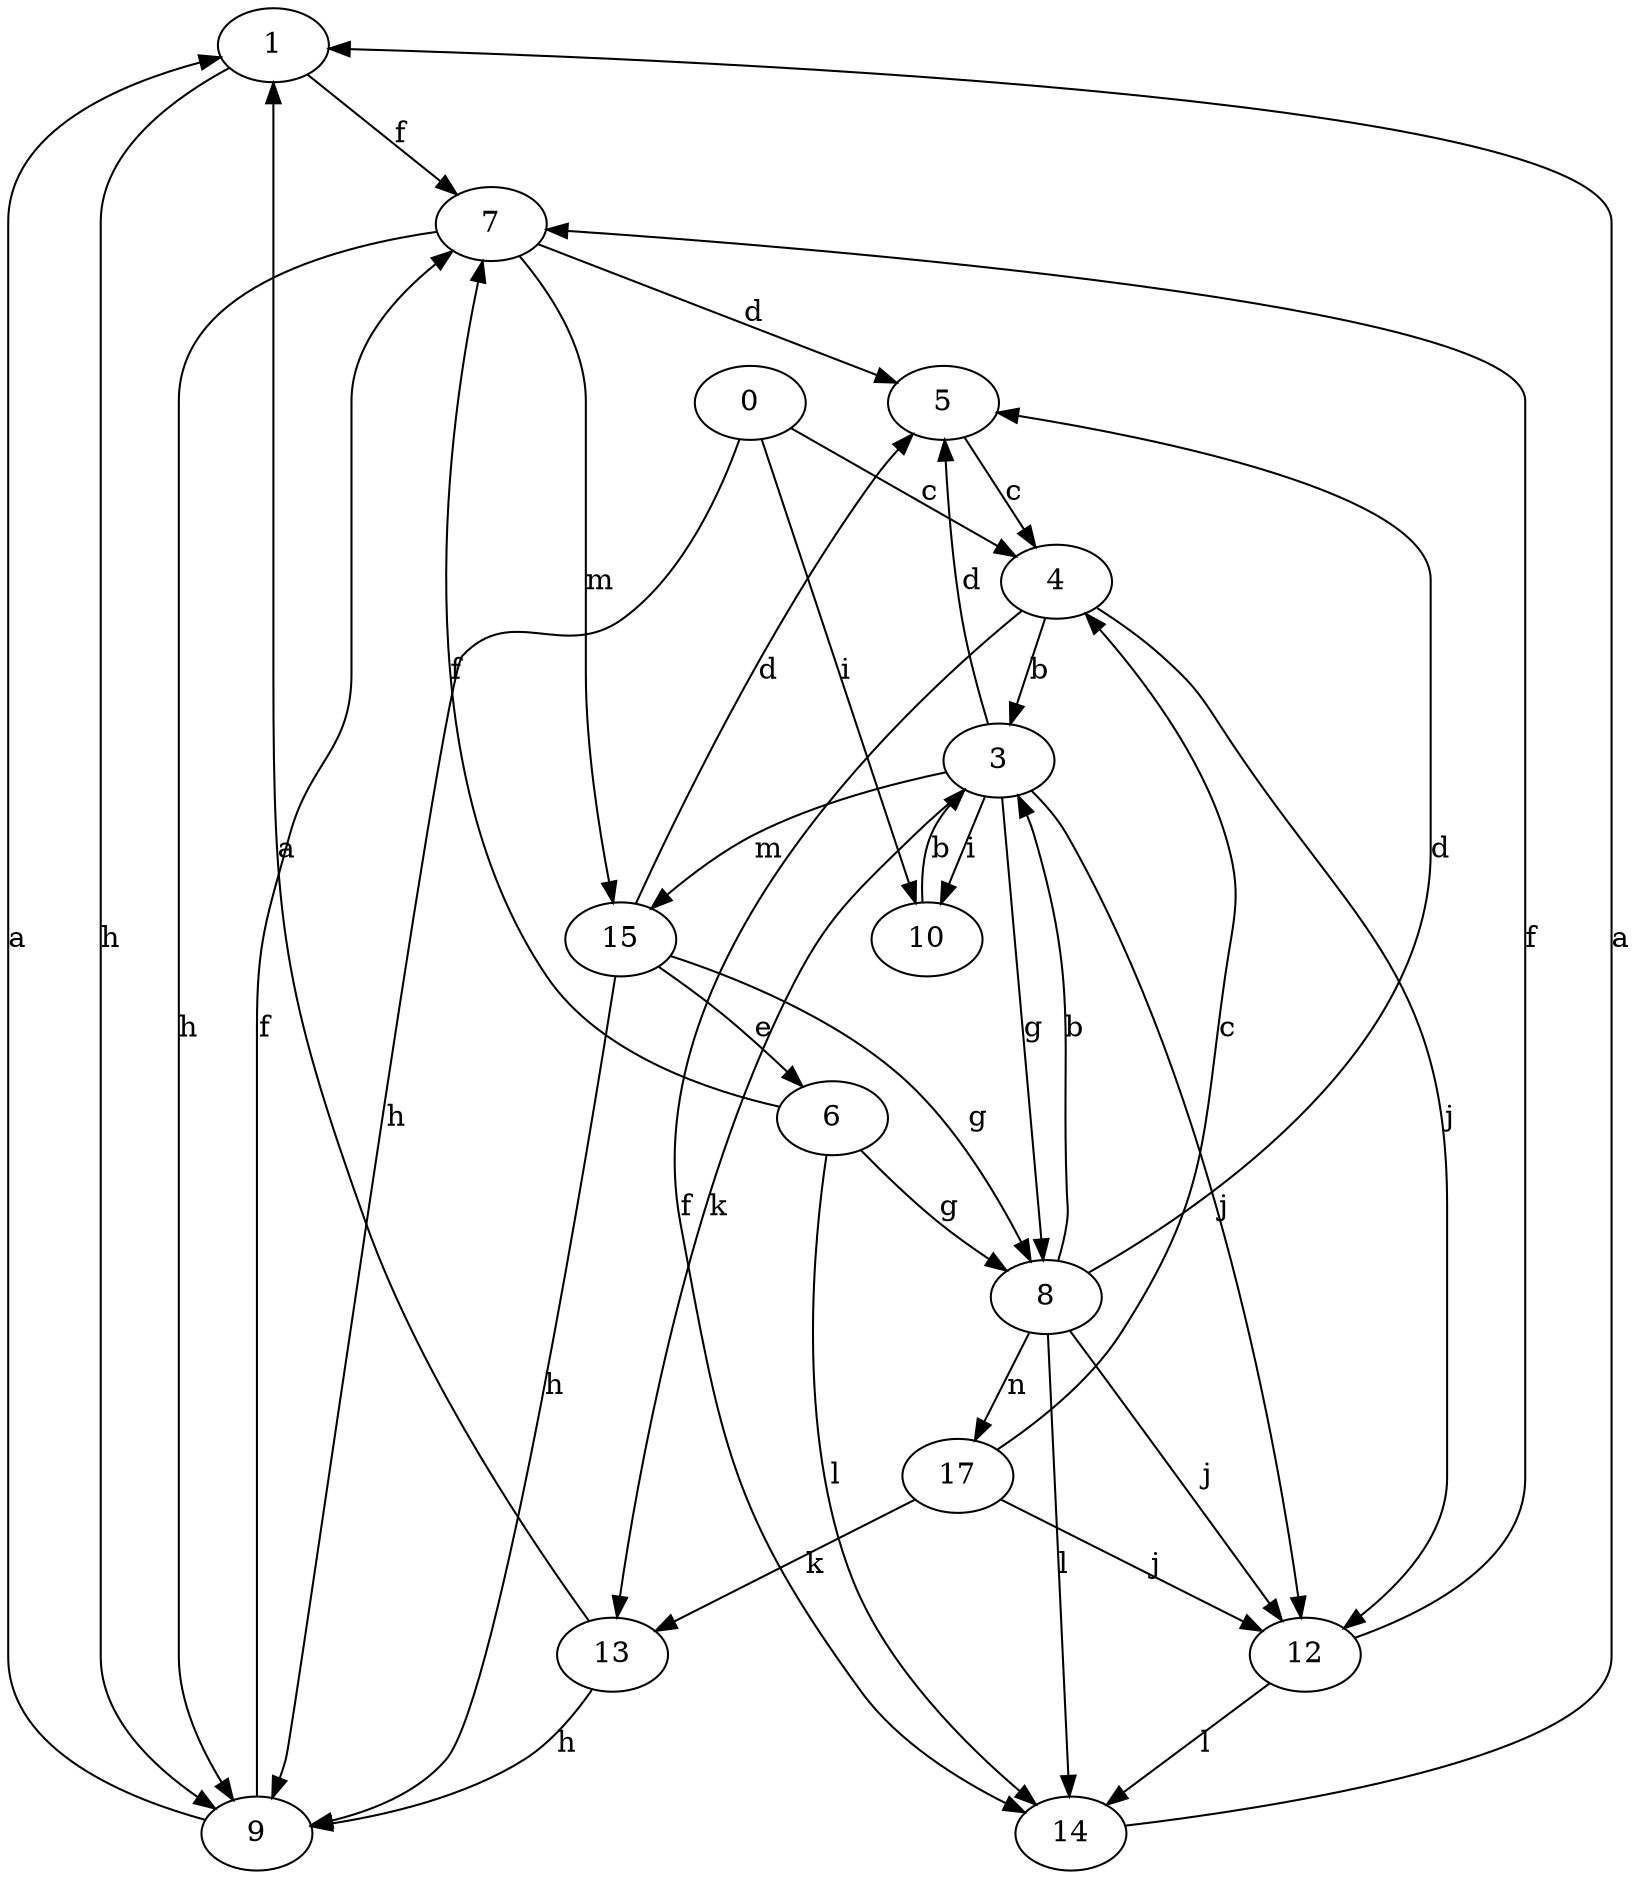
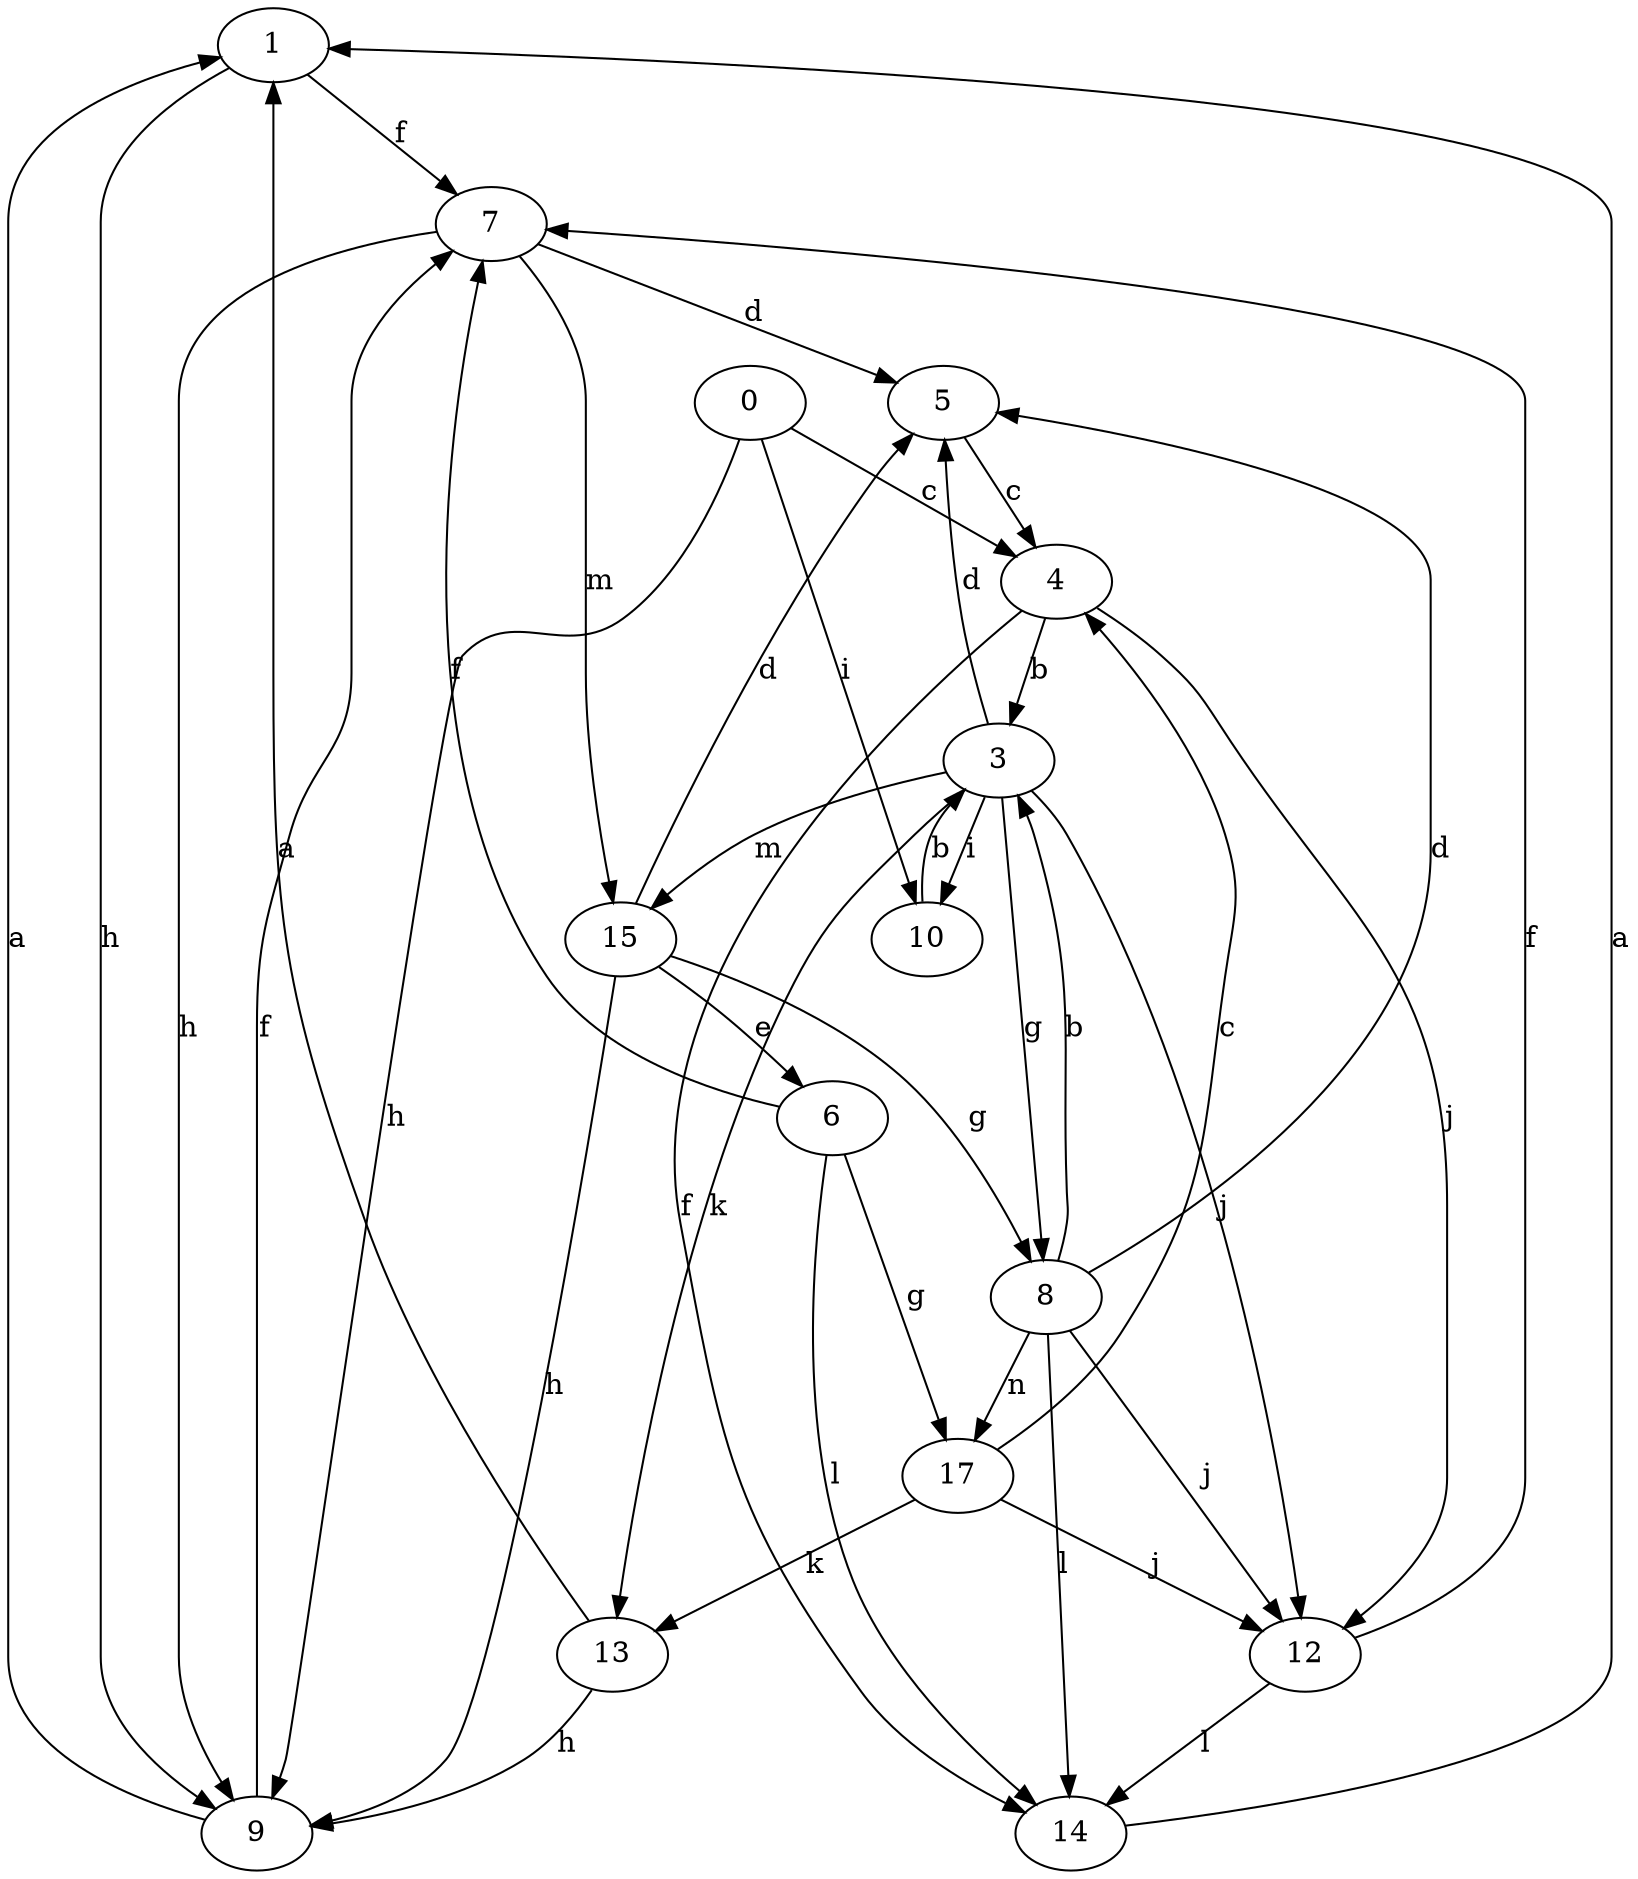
edge "6" -> "8": now "6" -> "17"
